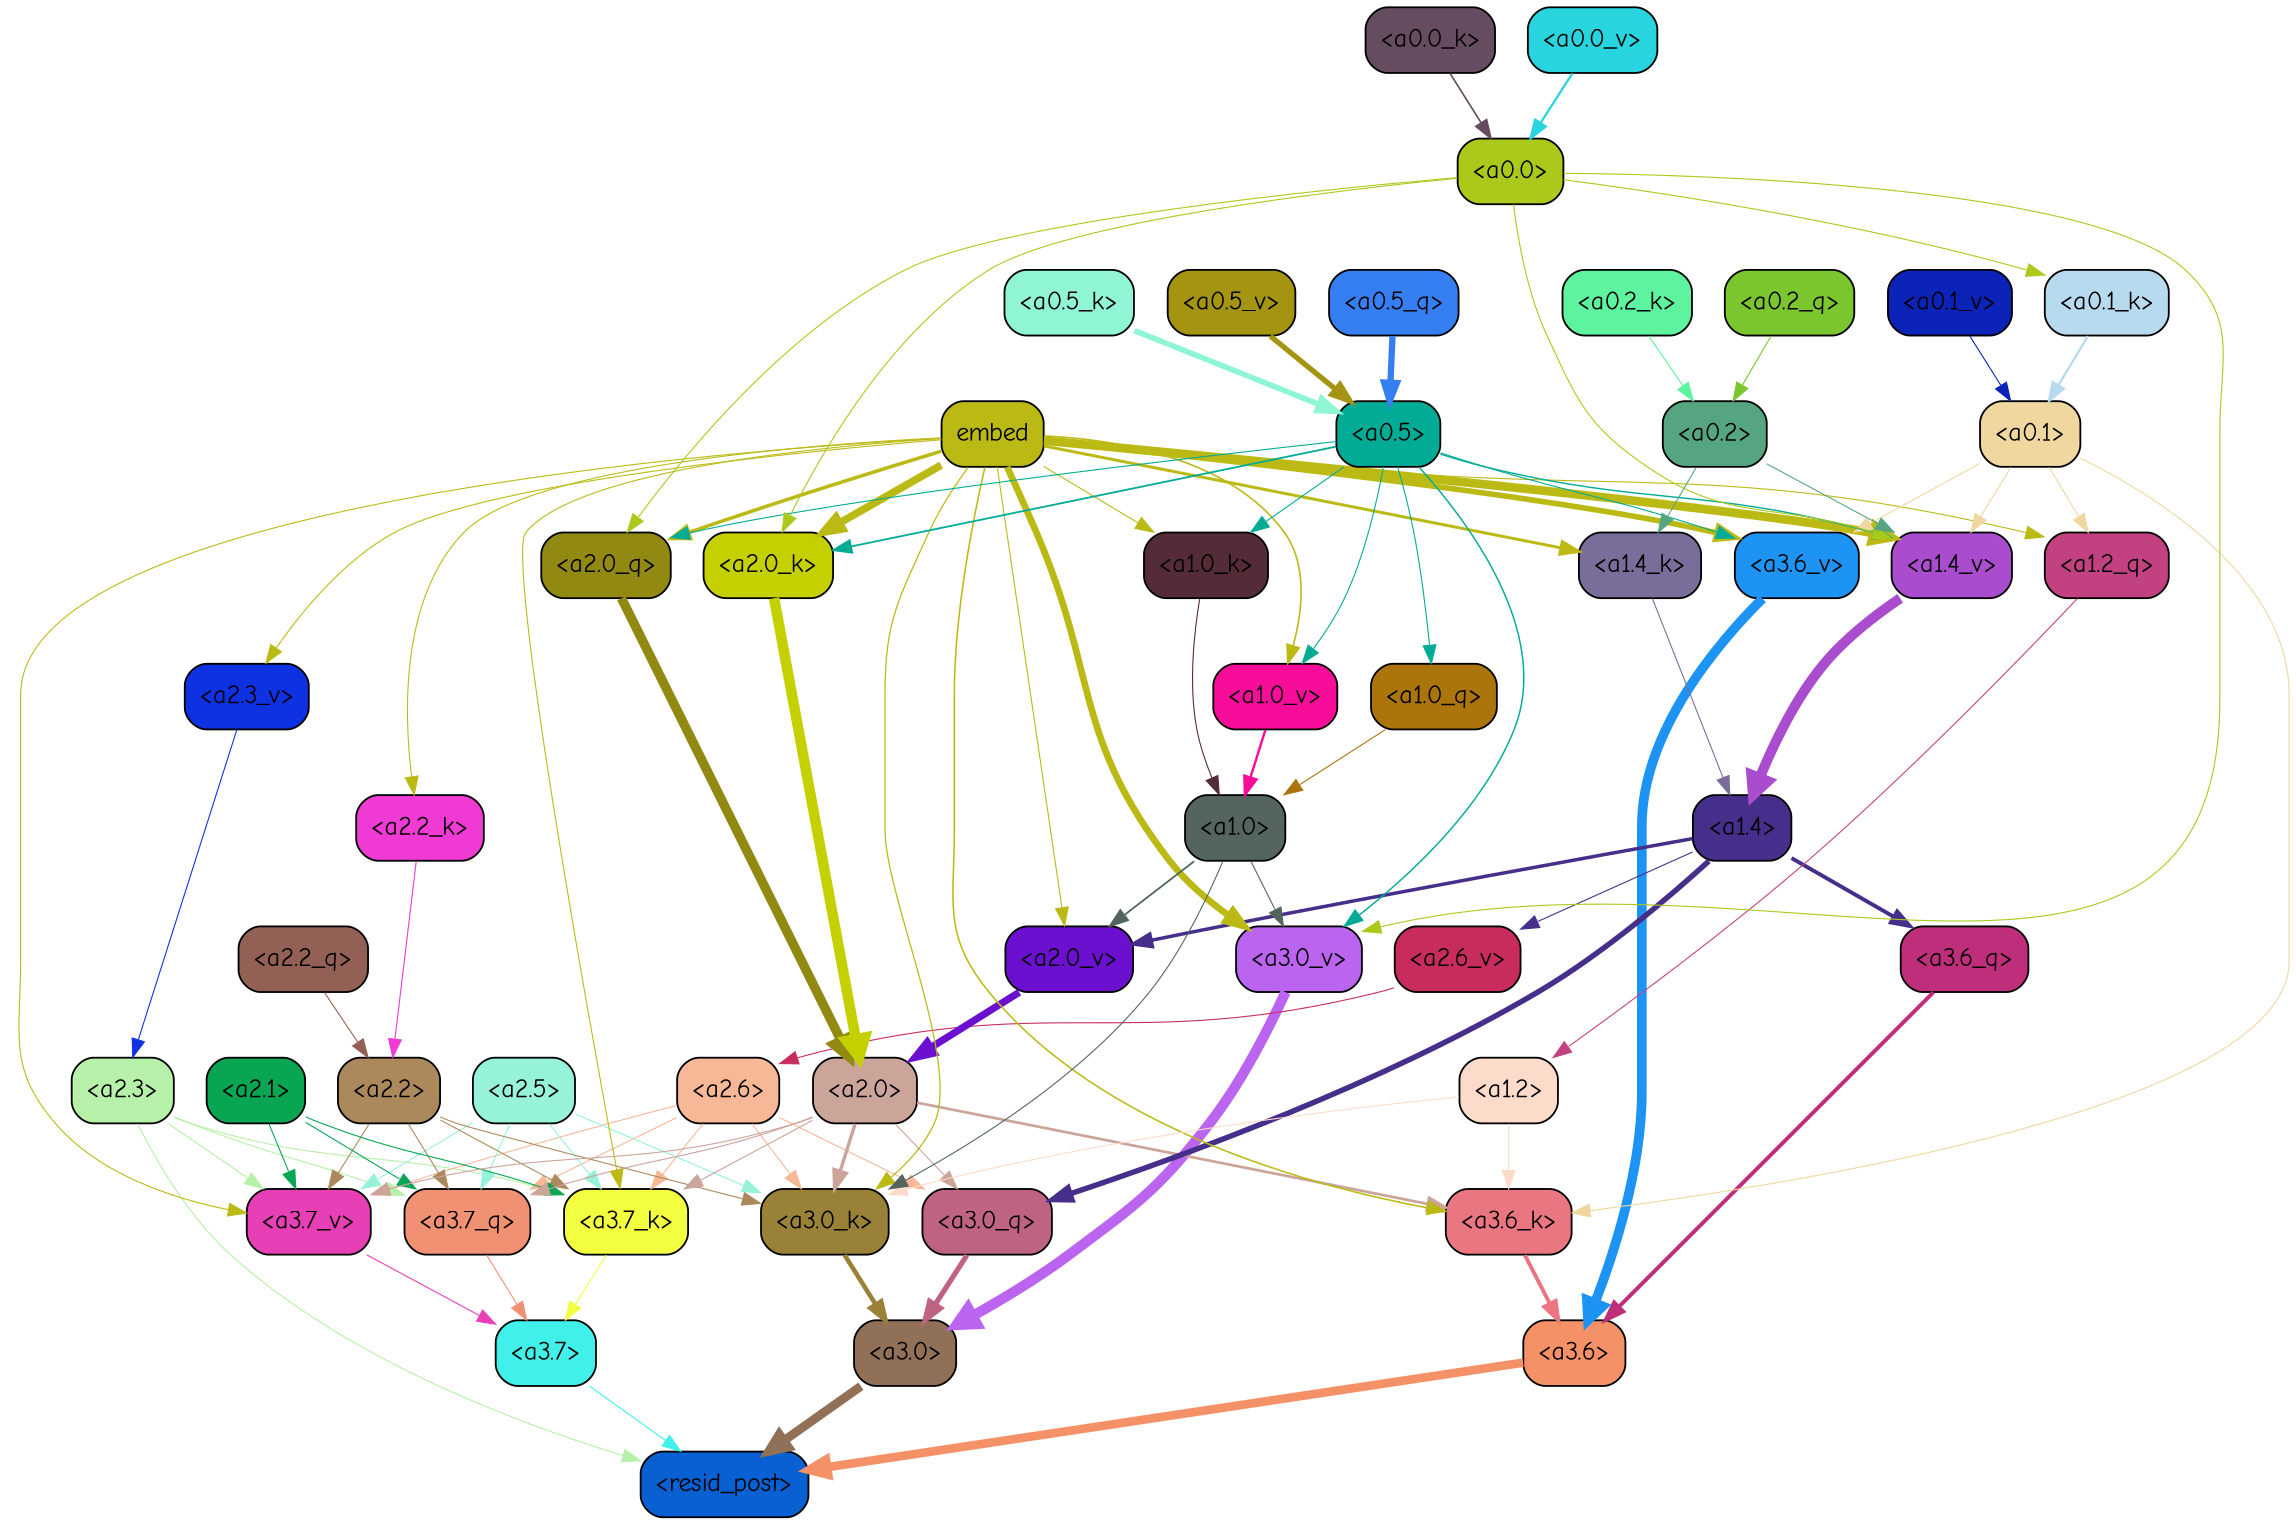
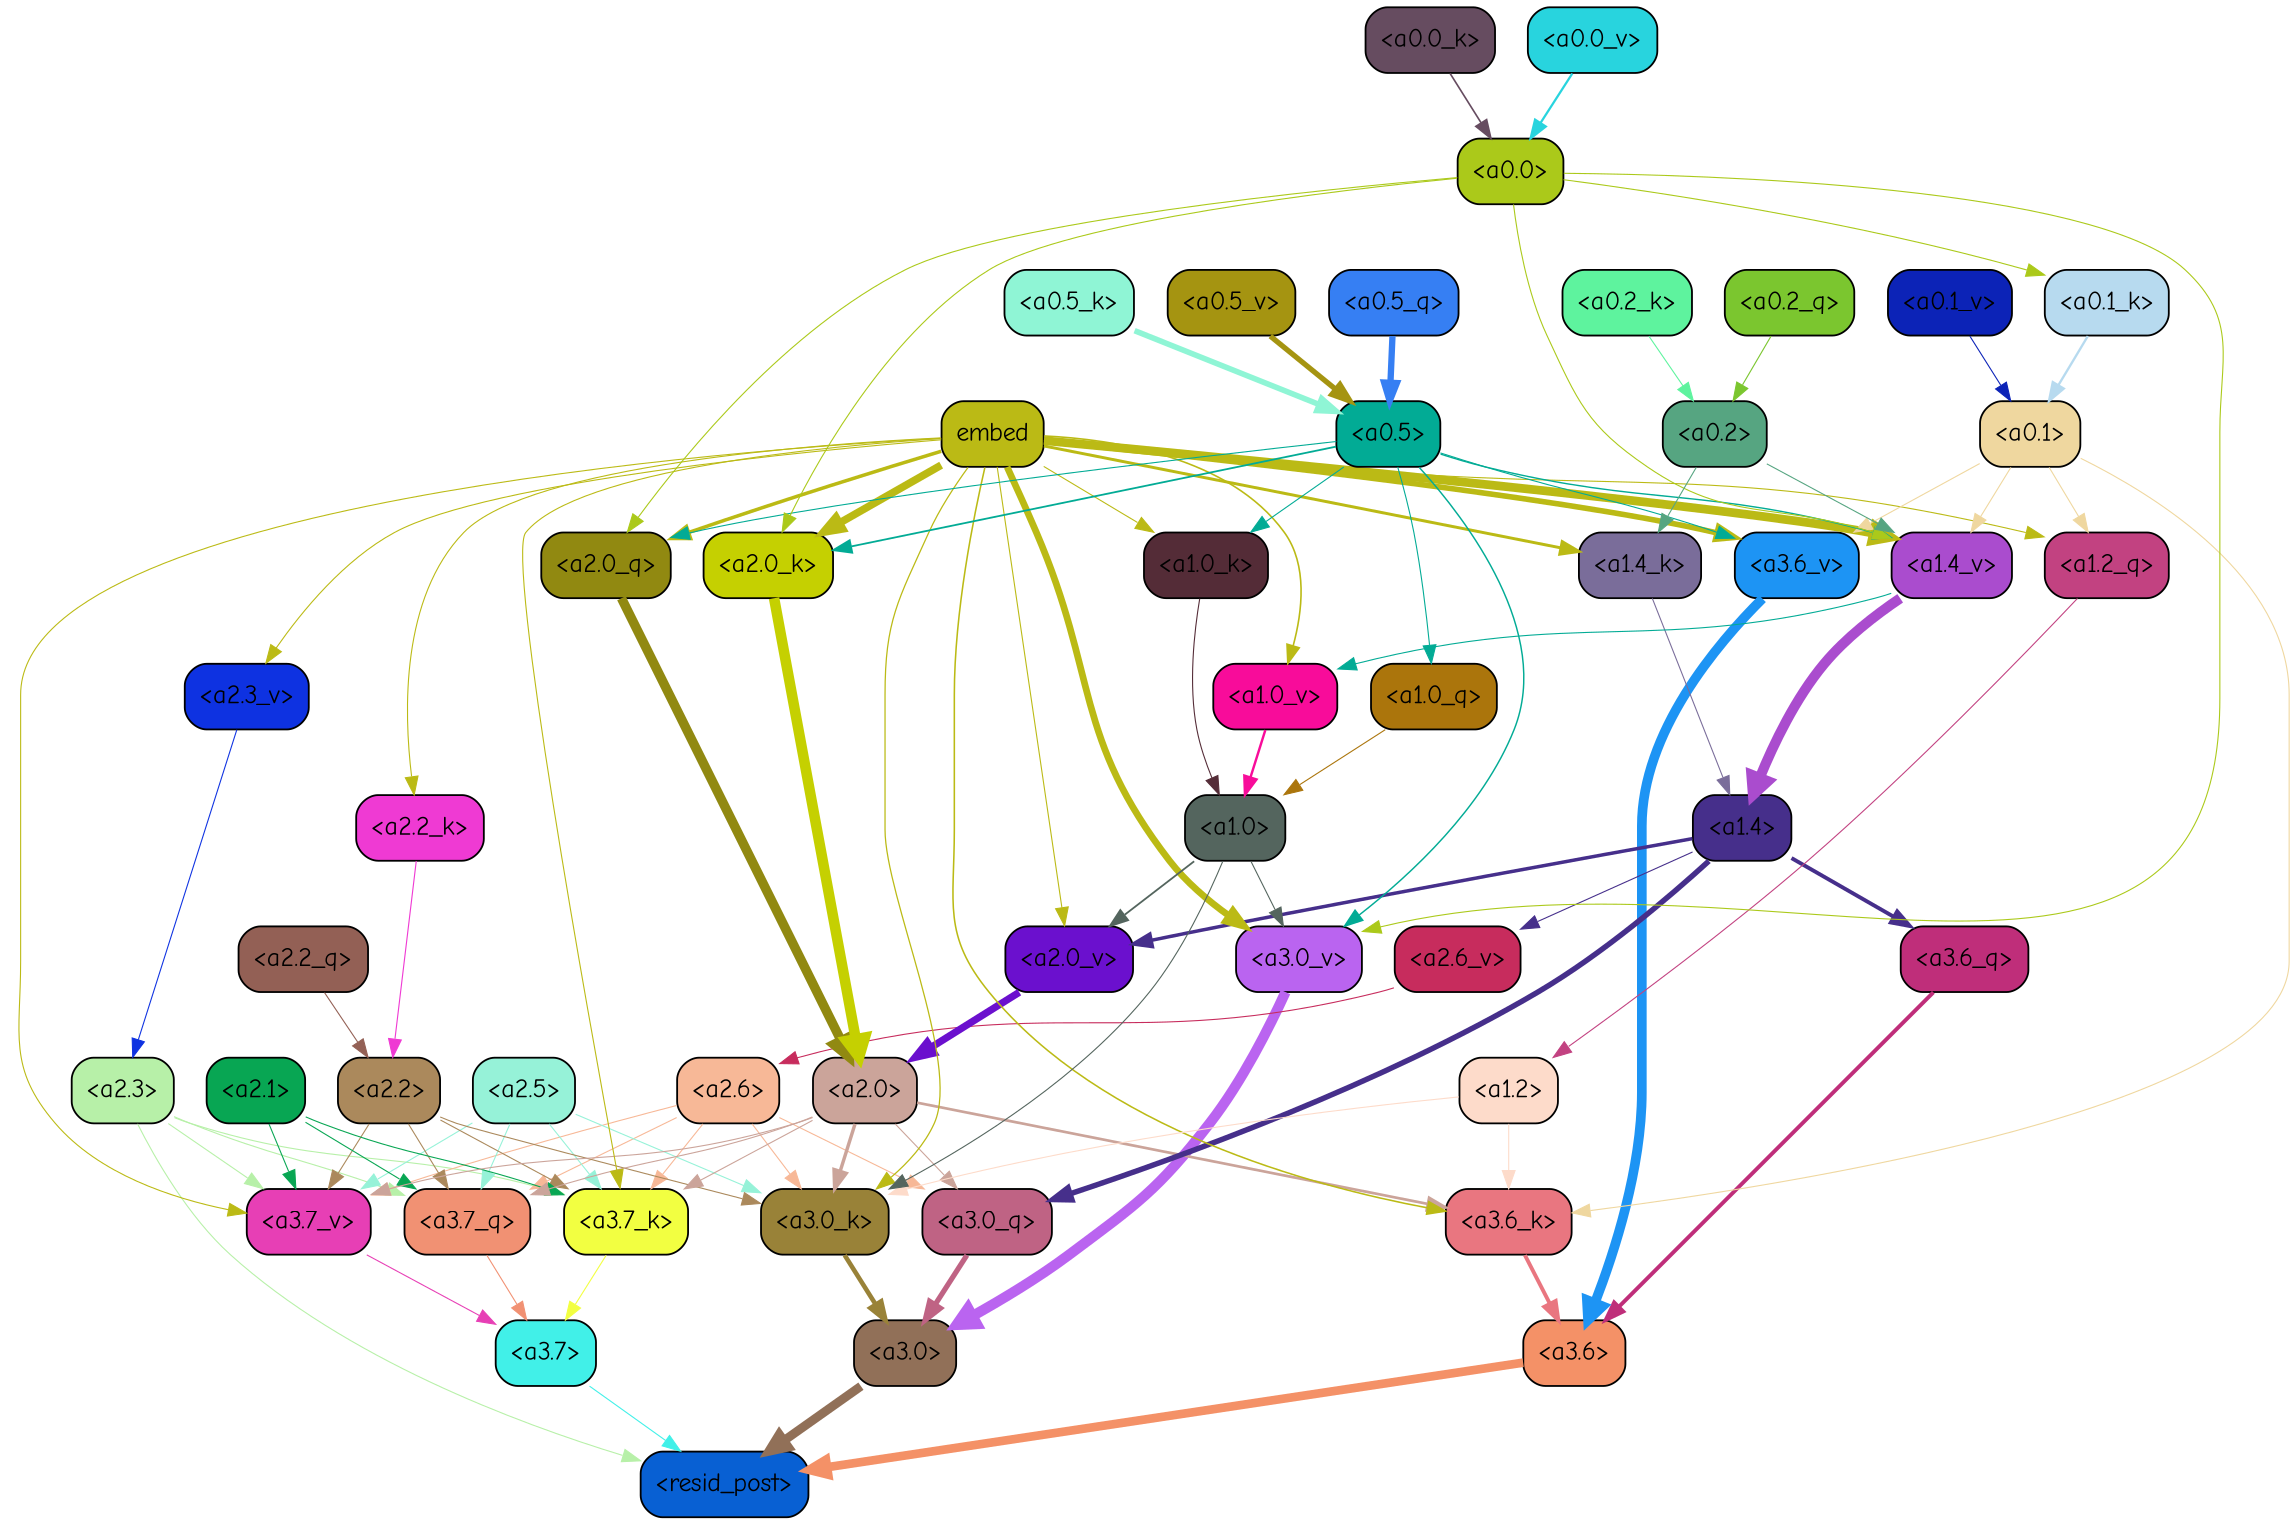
edge "<a0.5>" -> "<a1.0_v>": now "<a1.4_v>" -> "<a1.0_v>"
